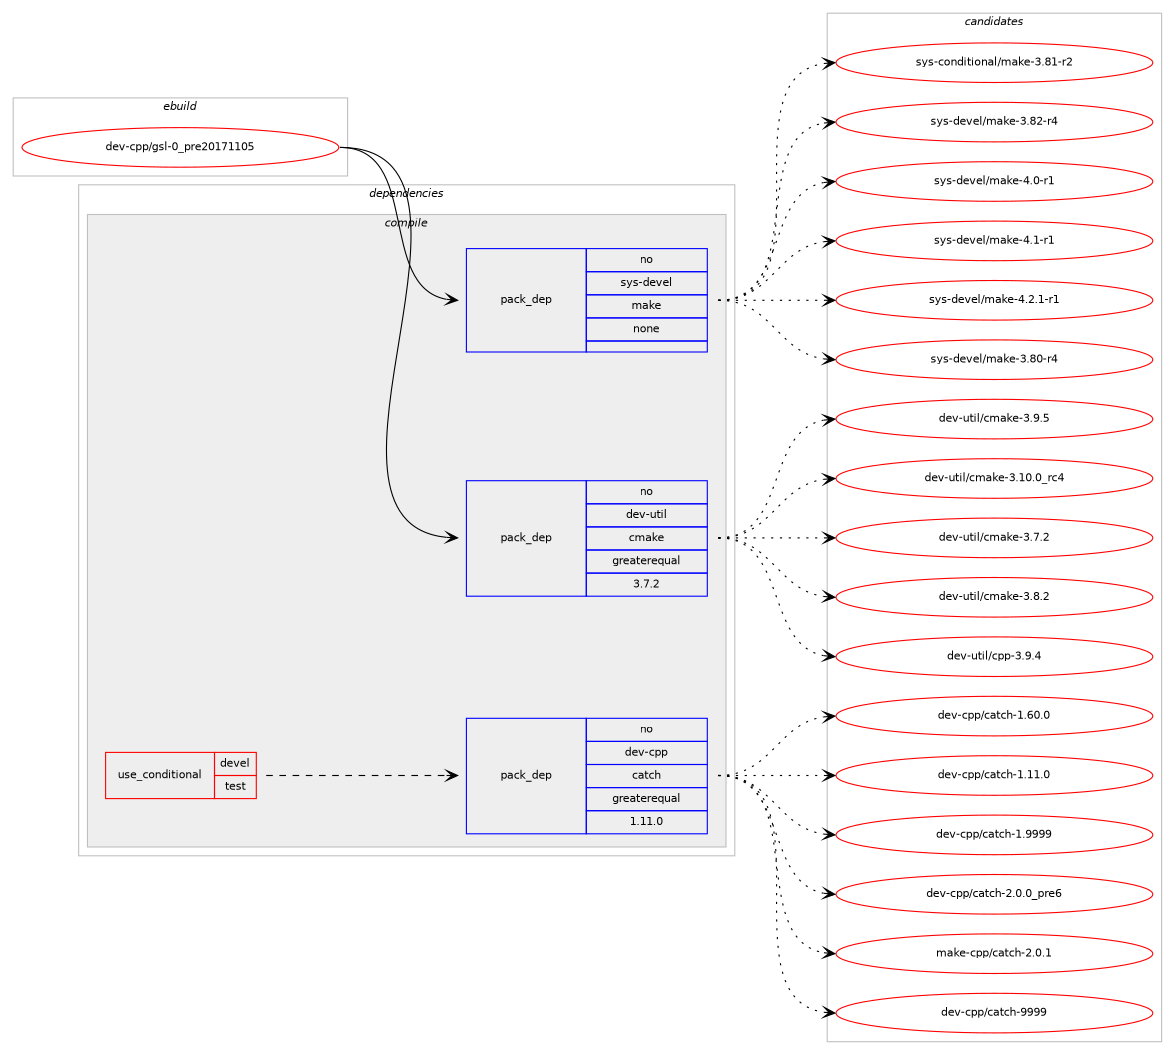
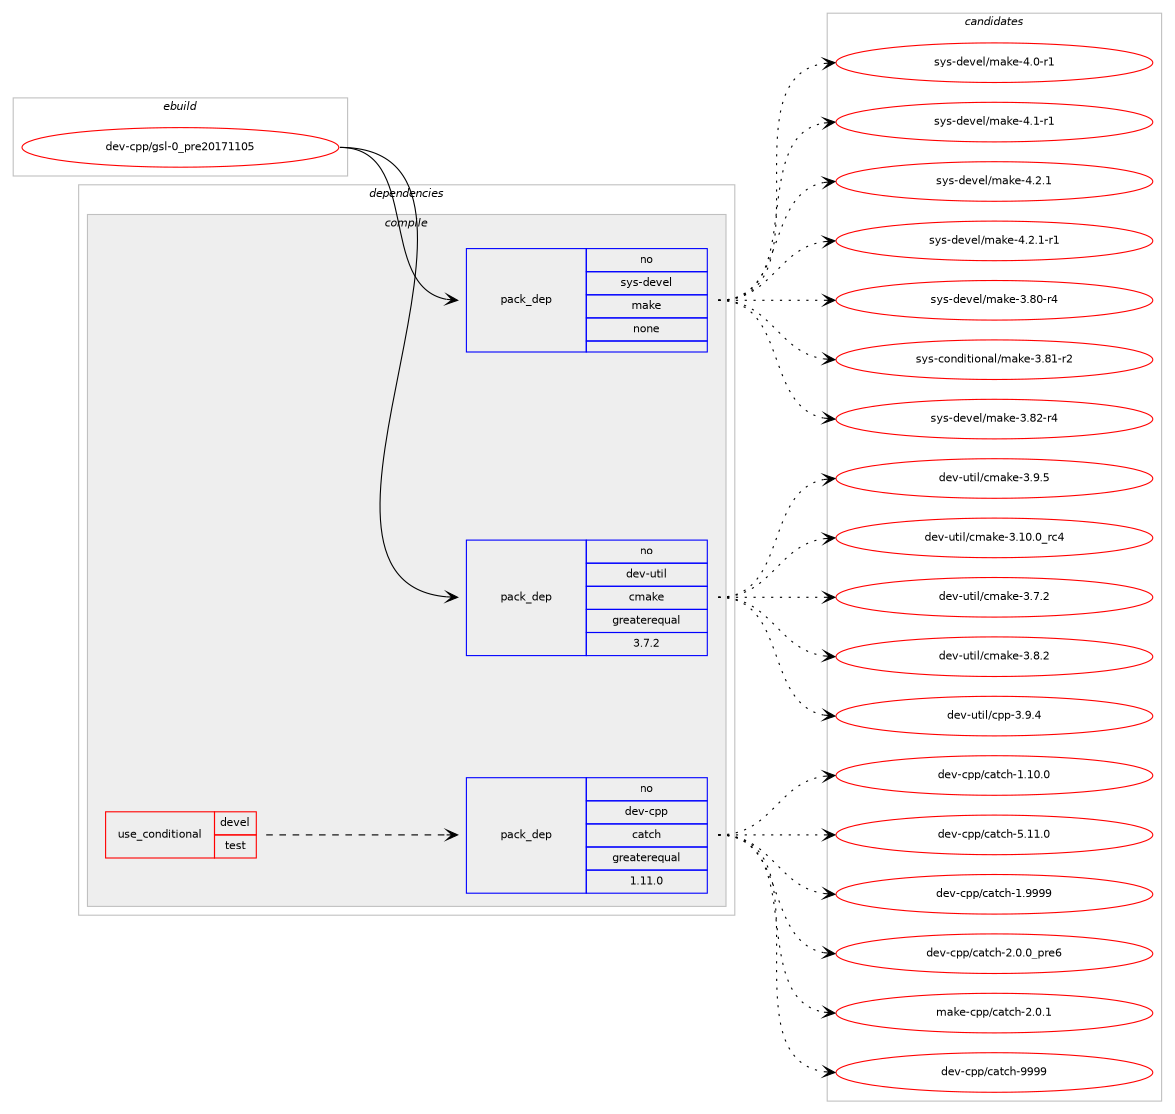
node "sys-devel/make-4.2.1": added
node "dev-cpp/catch-1.60.0": label "dev-cpp/catch-1.60.0" -> "dev-cpp/catch-1.10.0"
node "dev-cpp/catch-1.11.0": label "dev-cpp/catch-1.11.0" -> "dev-cpp/catch-5.11.0"
